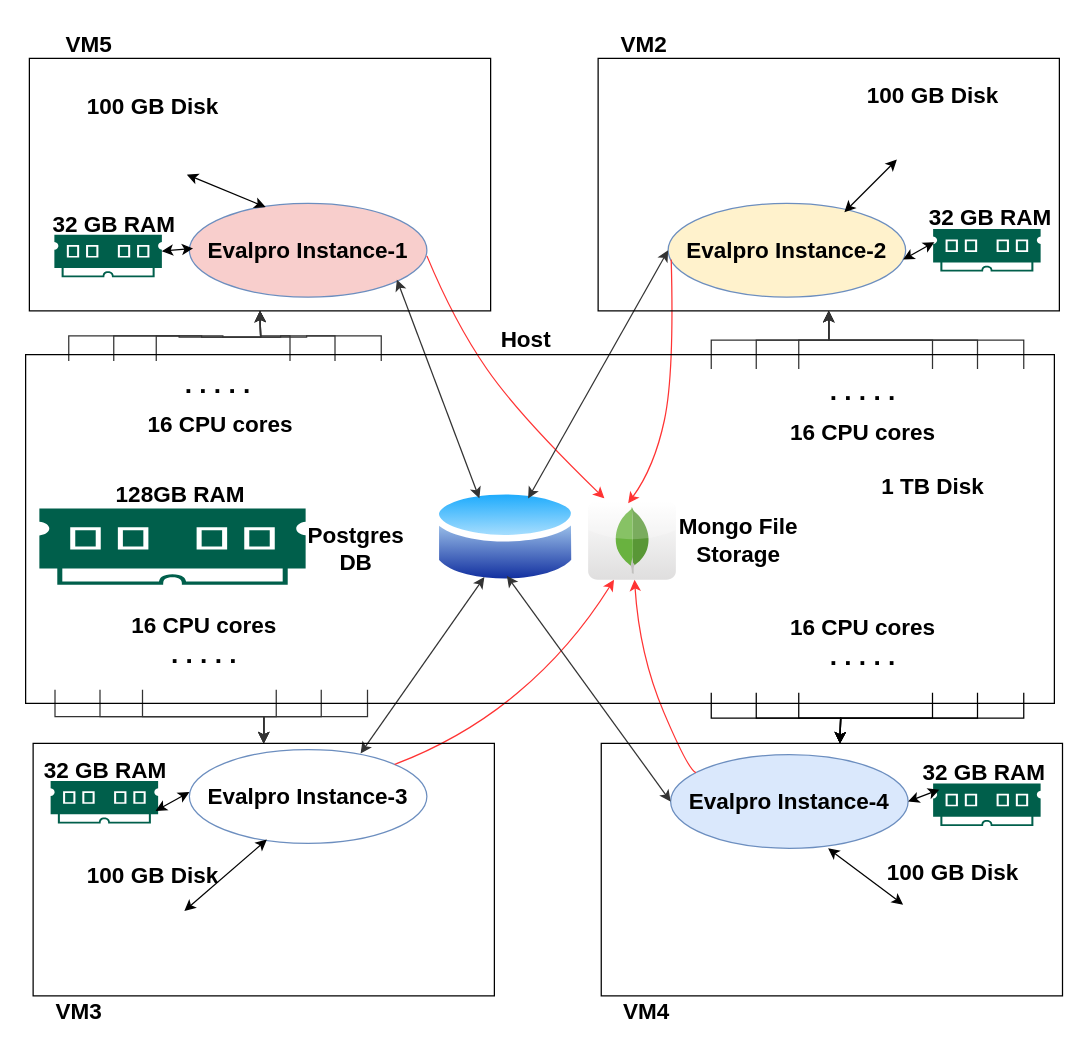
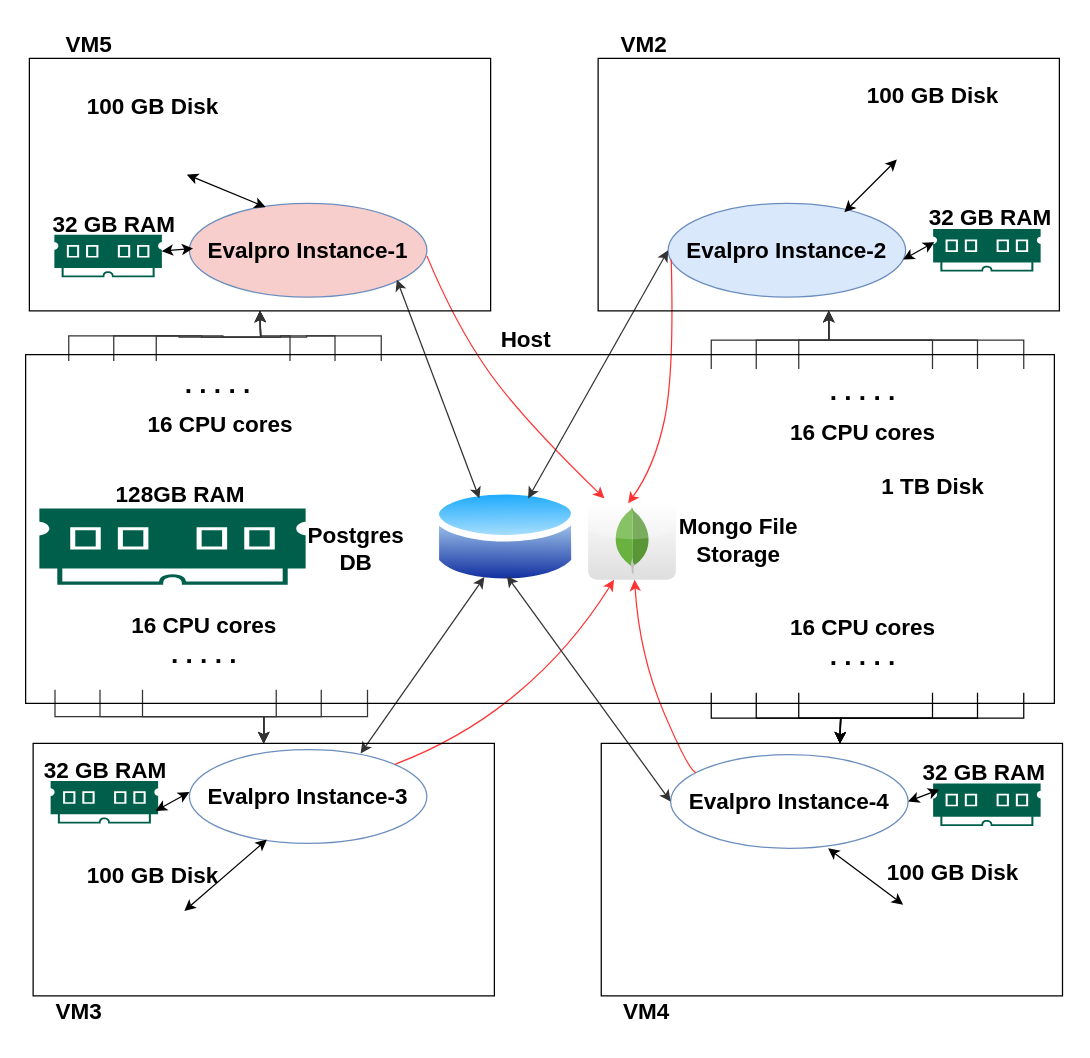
node "Evalpro Instance-2": fillcolor #fff2cc -> #dae8fc
node "Evalpro Instance-4": fillcolor #dae8fc -> #ffffff
